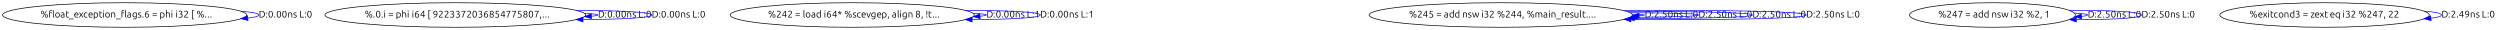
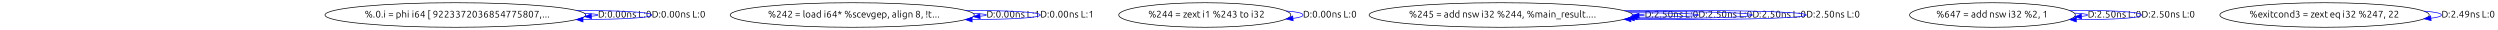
node "%float_exception_flags.6 = phi i32 [ %...": removed
node "%244 = zext i1 %243 to i32": added
node "%247 = add nsw i32 %2, 1": label "%247 = add nsw i32 %2, 1" -> "%647 = add nsw i32 %2, 1"
